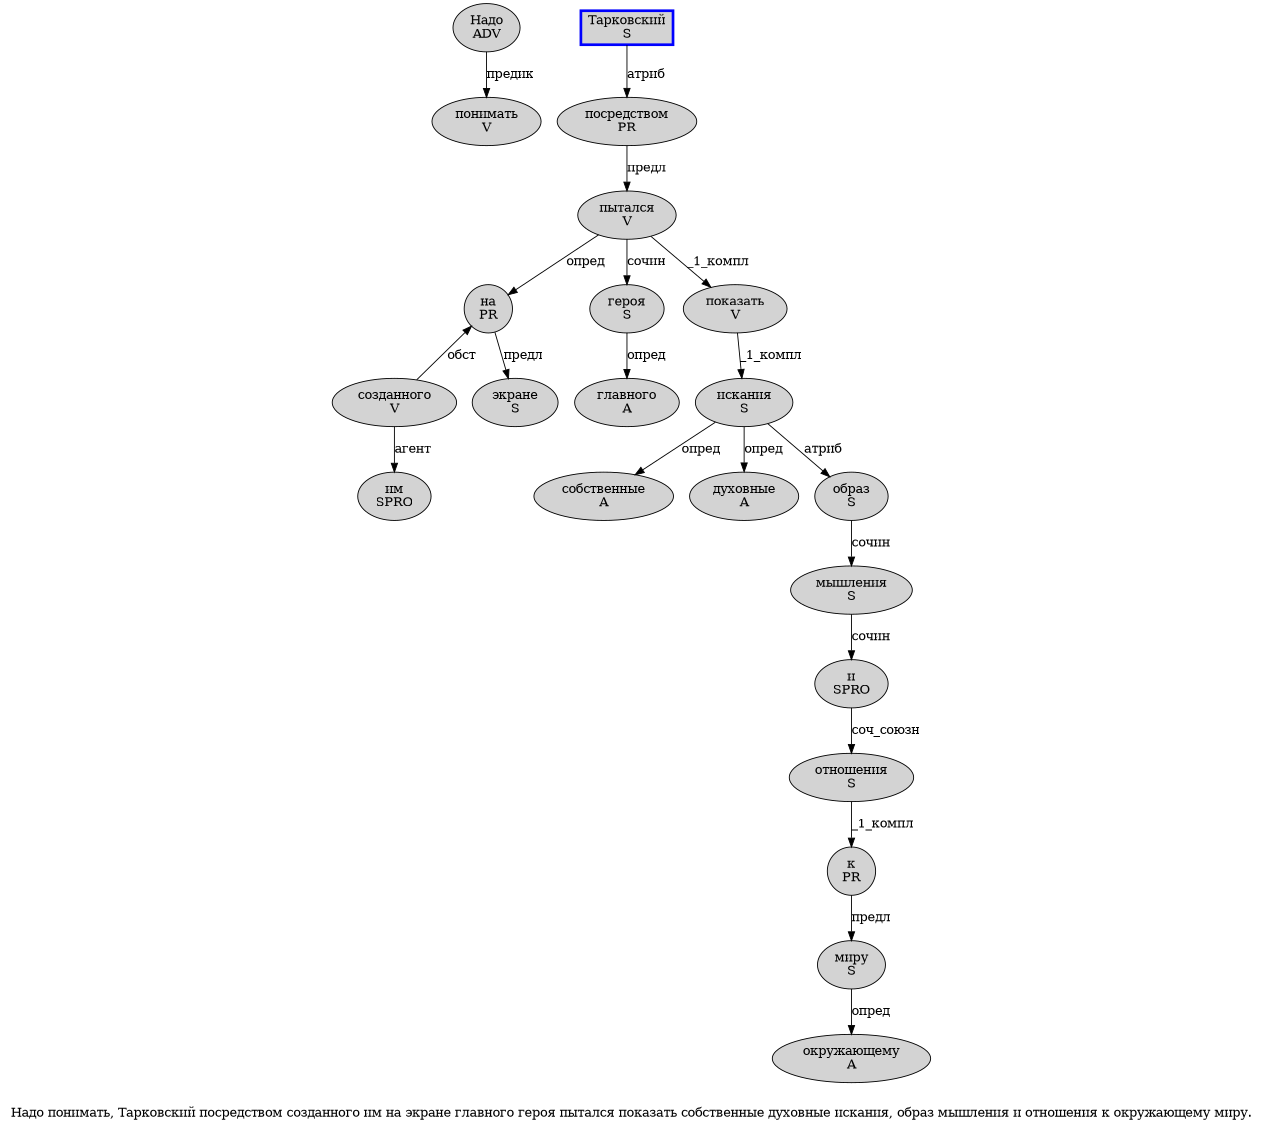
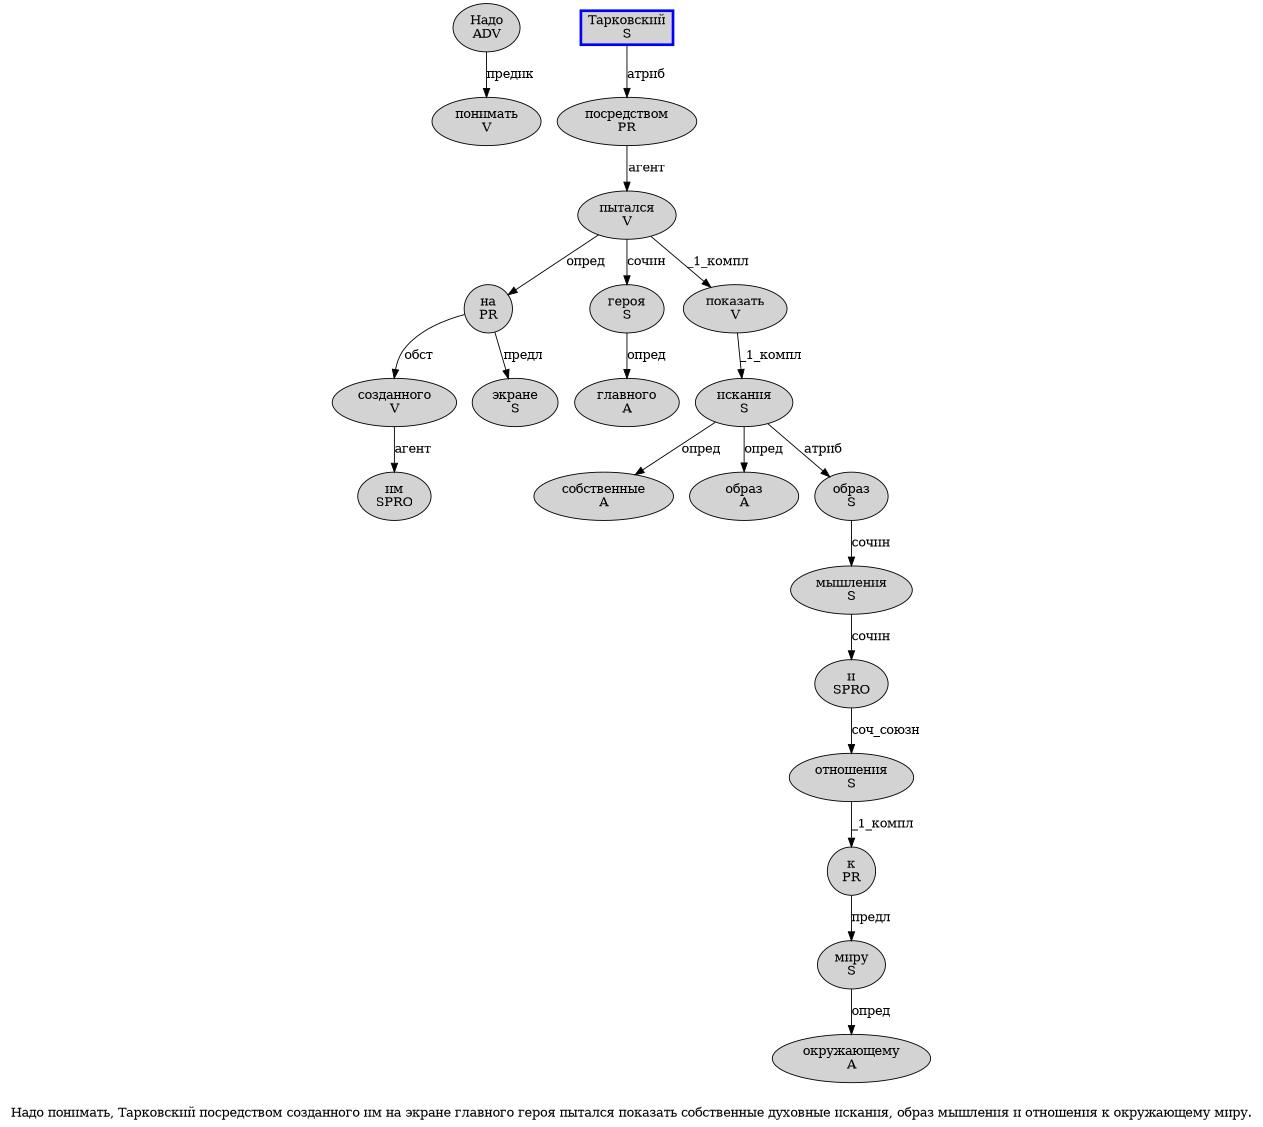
edge "посредством PR" -> "пытался V": label "предл" -> "агент"
edge "созданного V" -> "на PR": reversed
node "духовные A": label "духовные A" -> "образ A"
